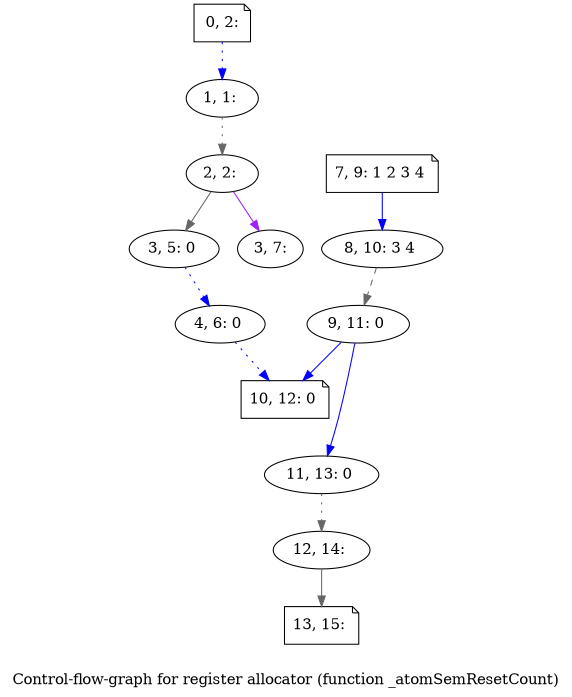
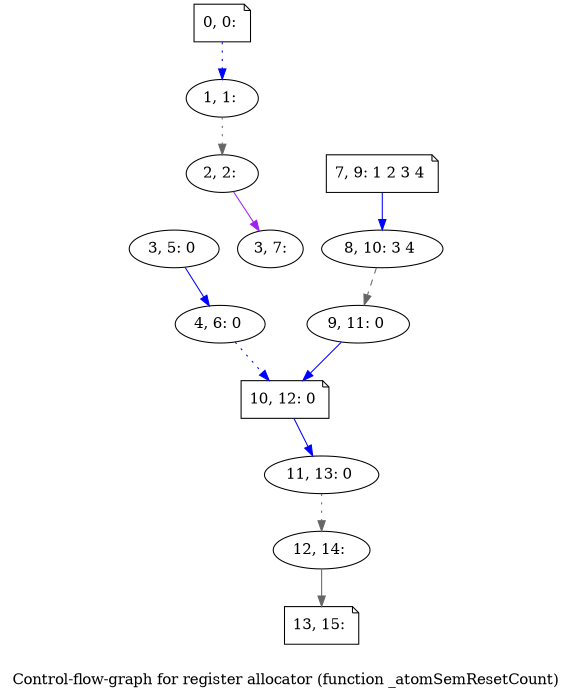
node "0, 2:": label "0, 2:" -> "0, 0:"
edge "2, 2:" -> "3, 5: 0": removed
edge "3, 5: 0" -> "4, 6: 0": style dotted -> solid
edge "9, 11: 0" -> "11, 13: 0": now "10, 12: 0" -> "11, 13: 0"
